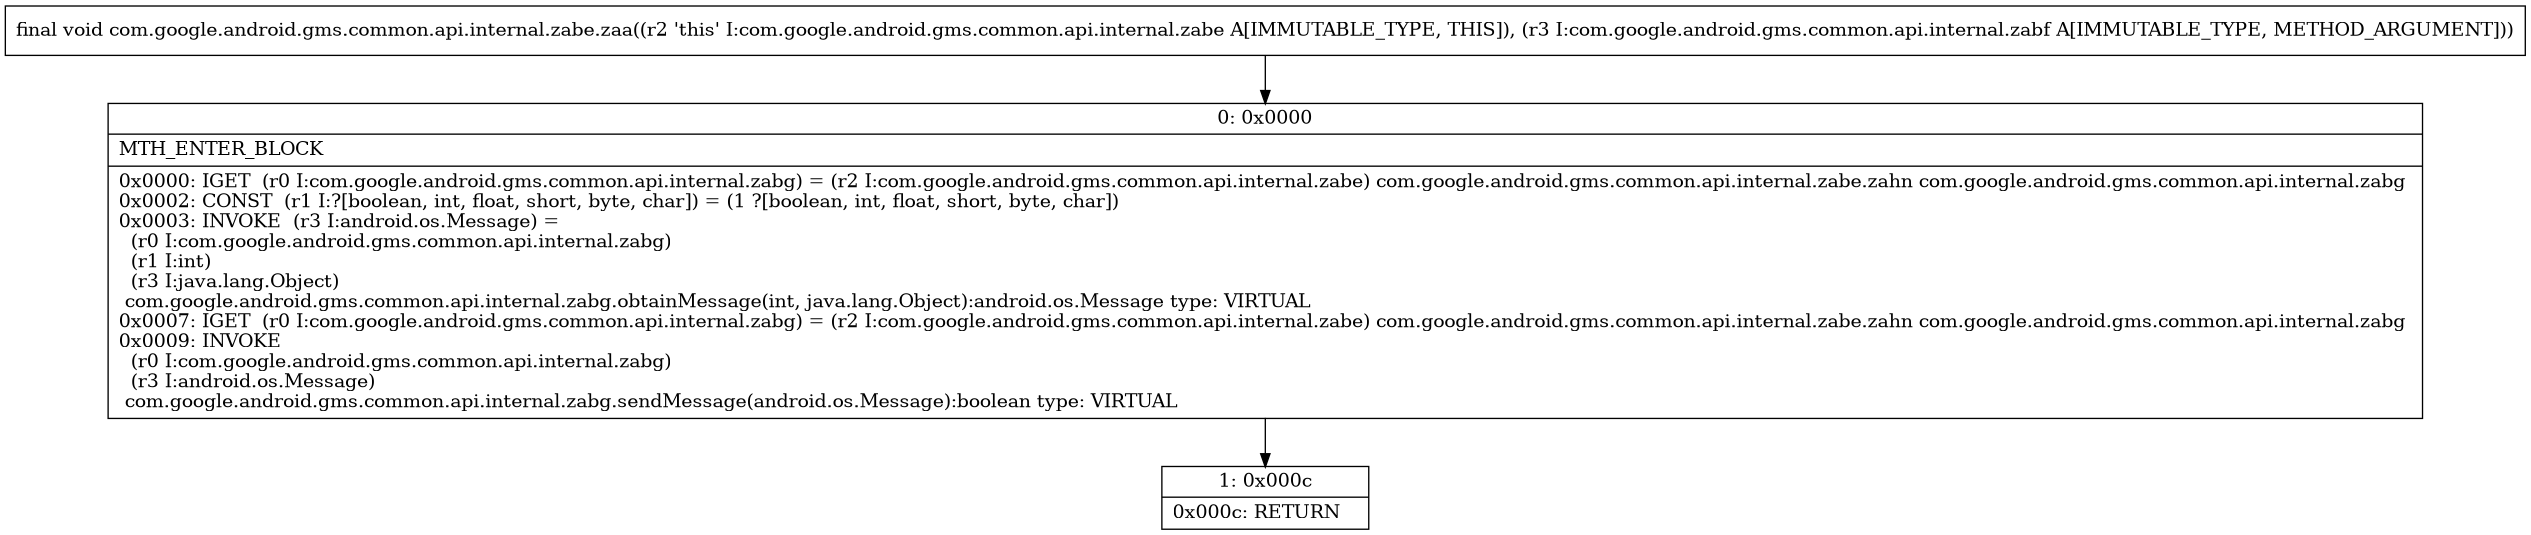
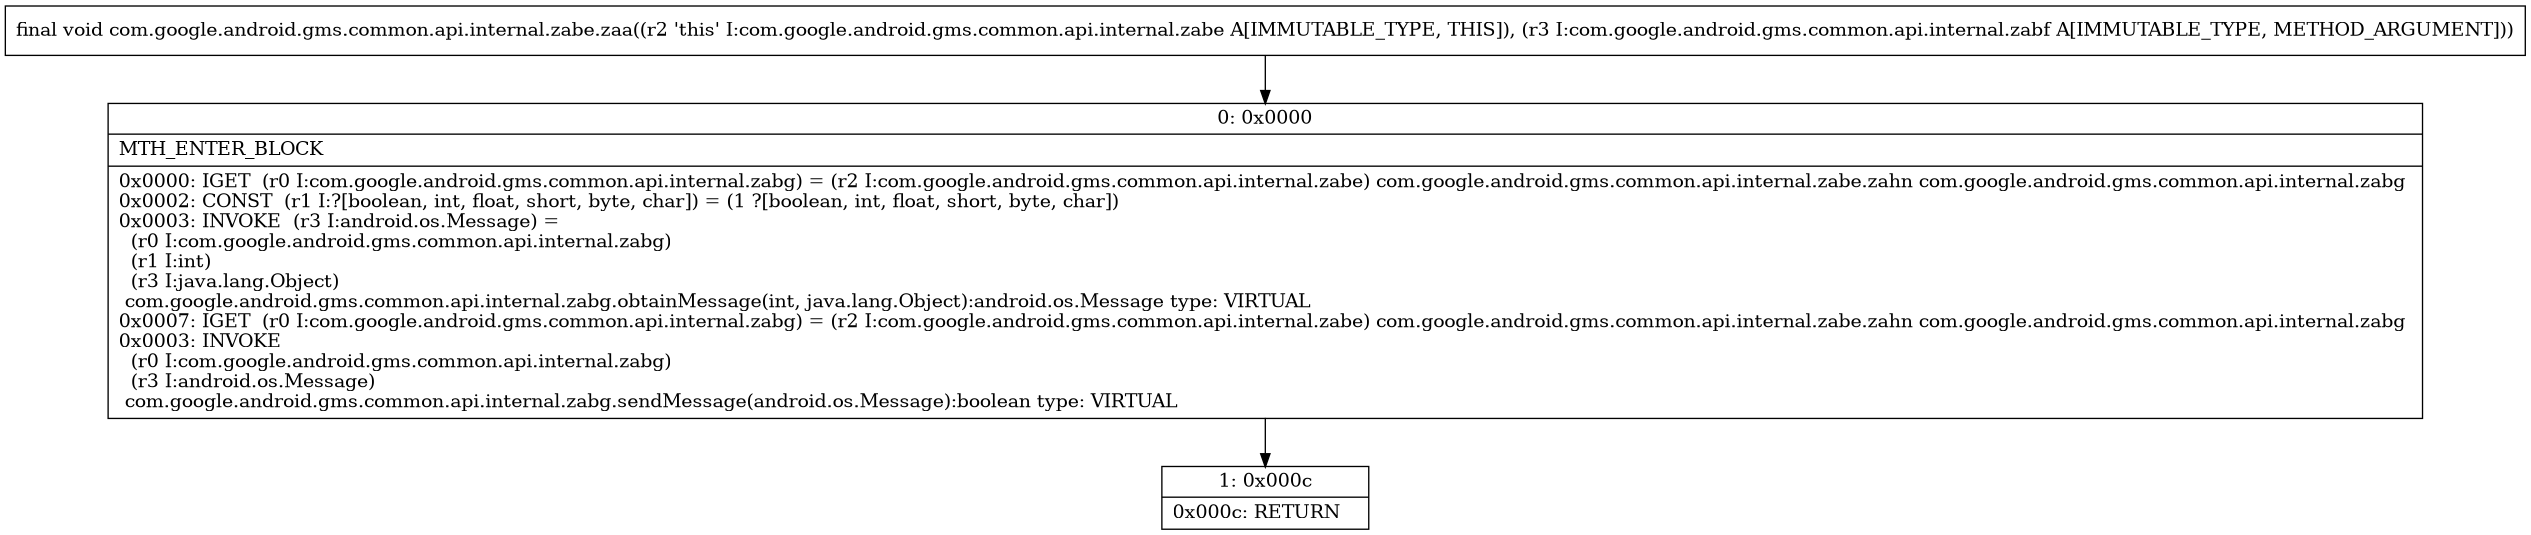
node "0: 0x0000": text "0x0009: INVOKE" -> "0x0003: INVOKE"
